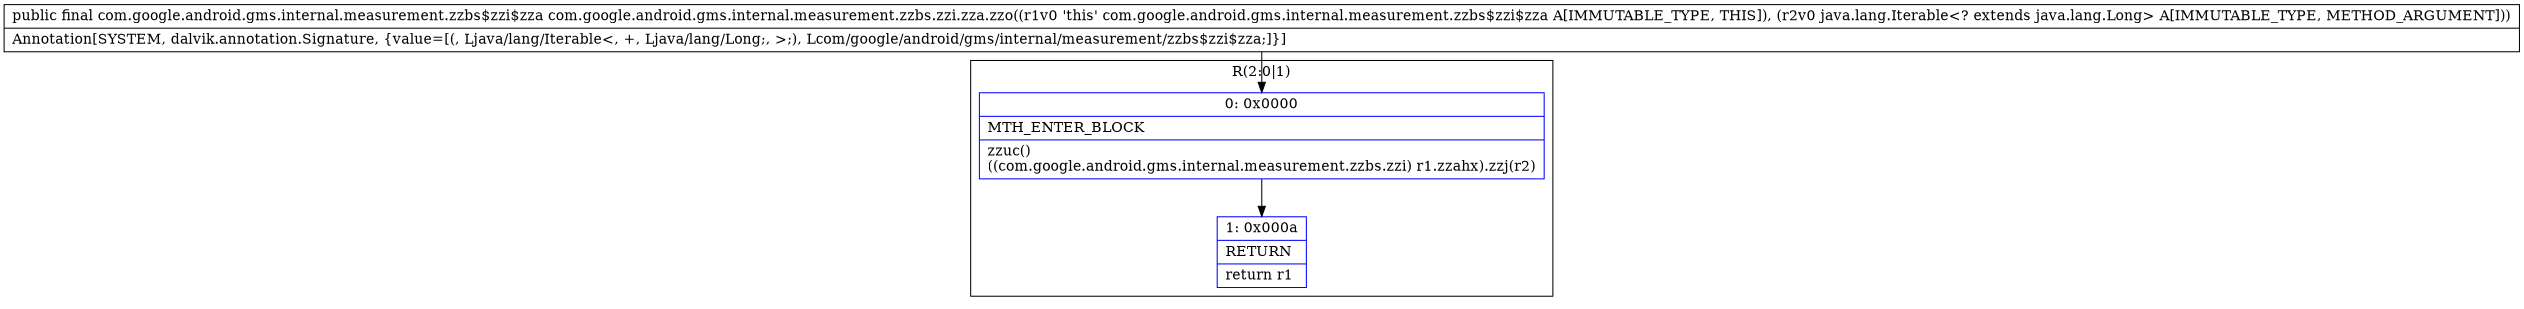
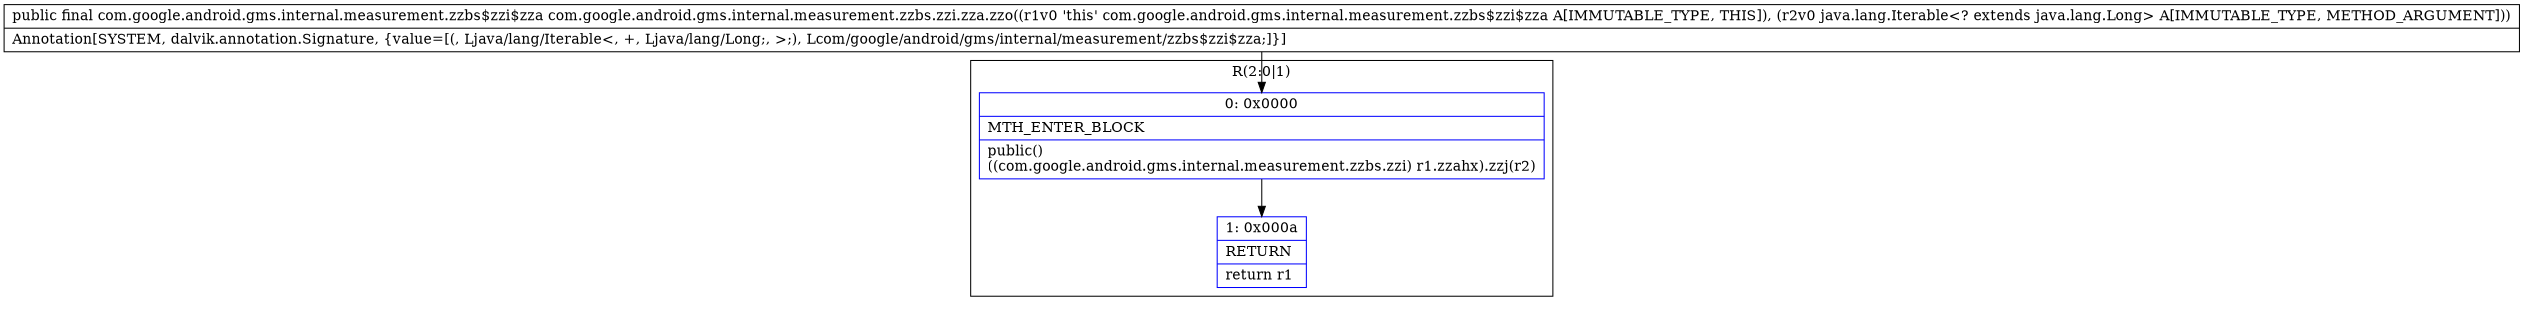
node "0: 0x0000": text "zzuc()" -> "public()"
